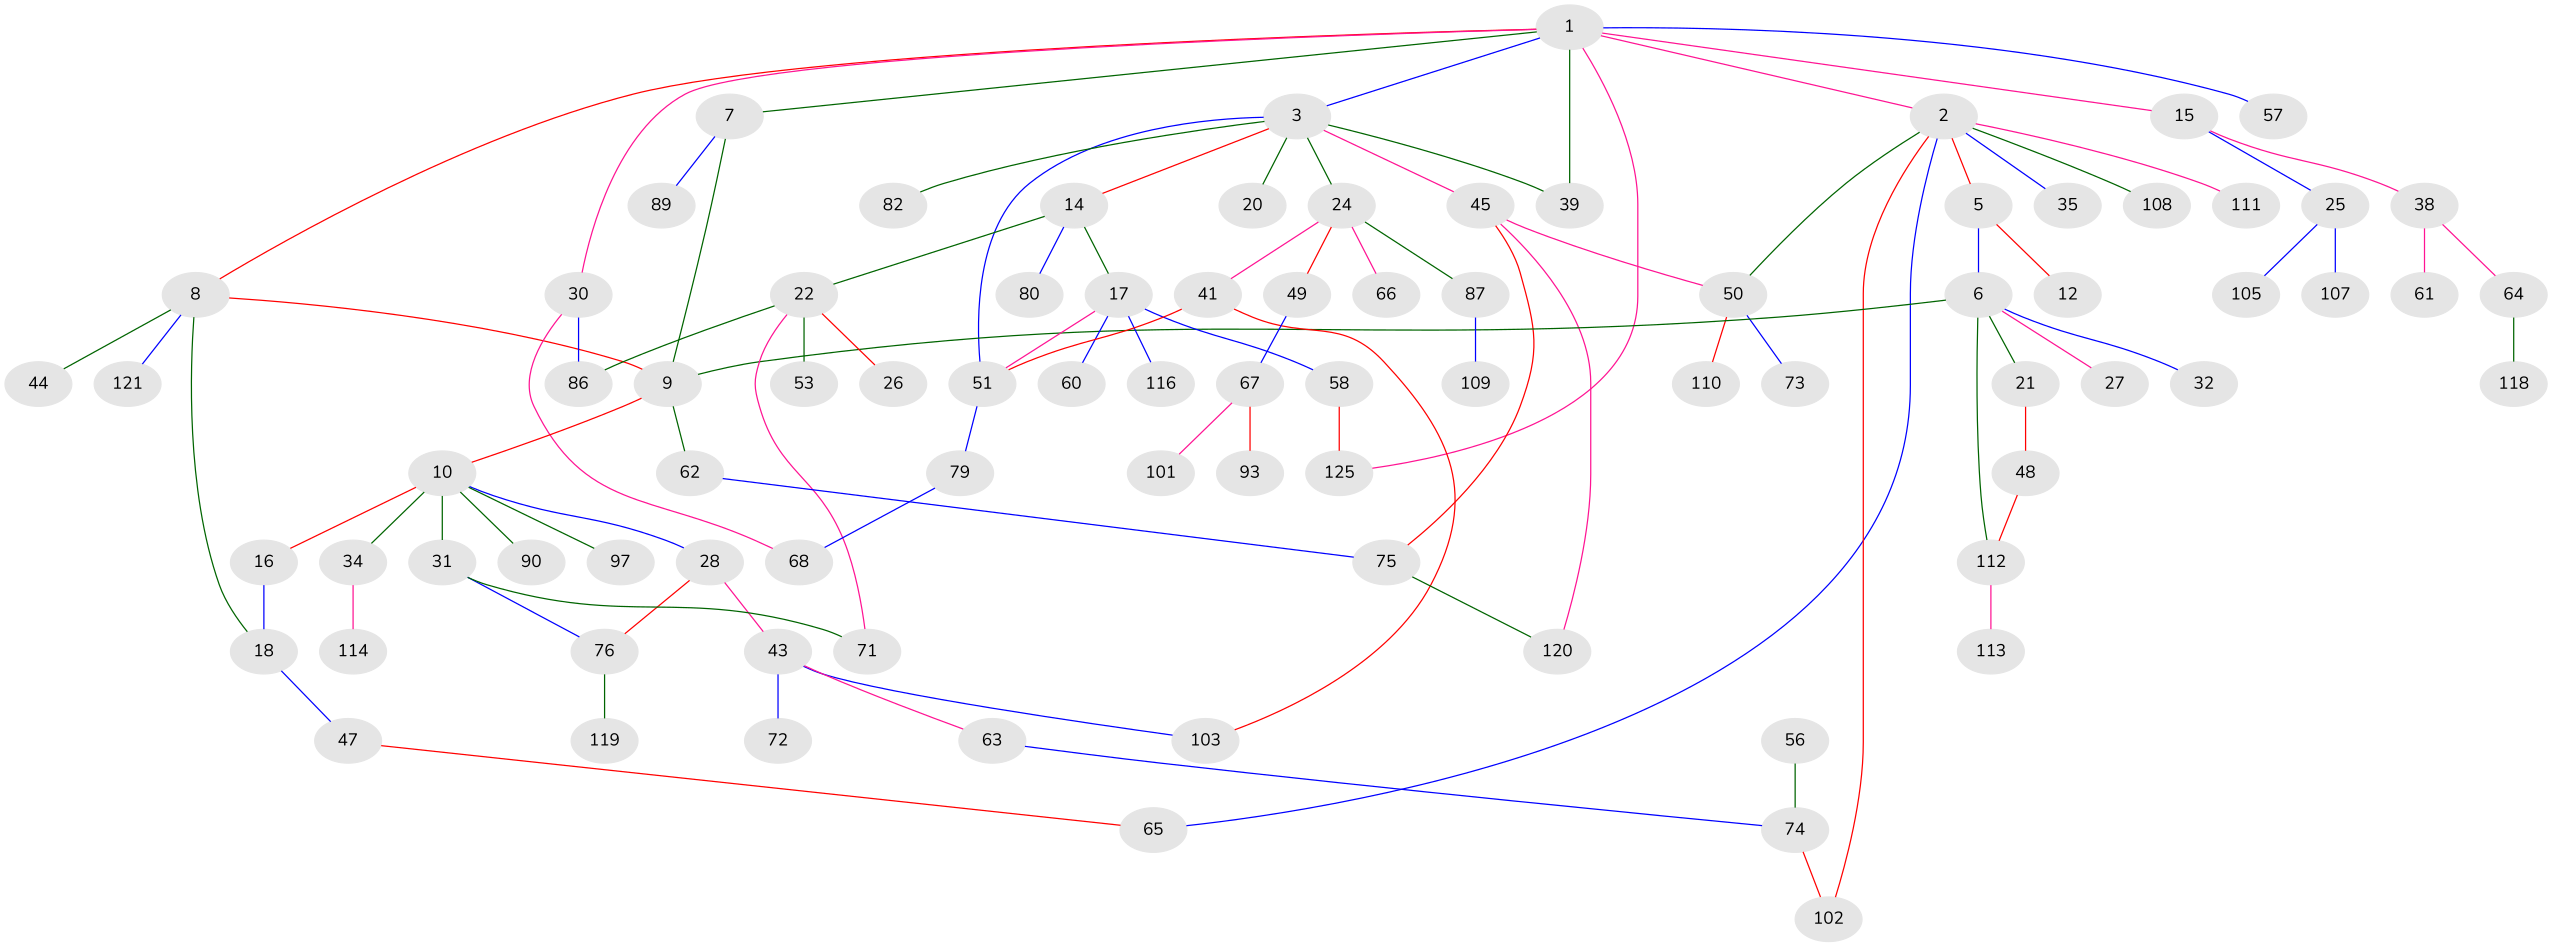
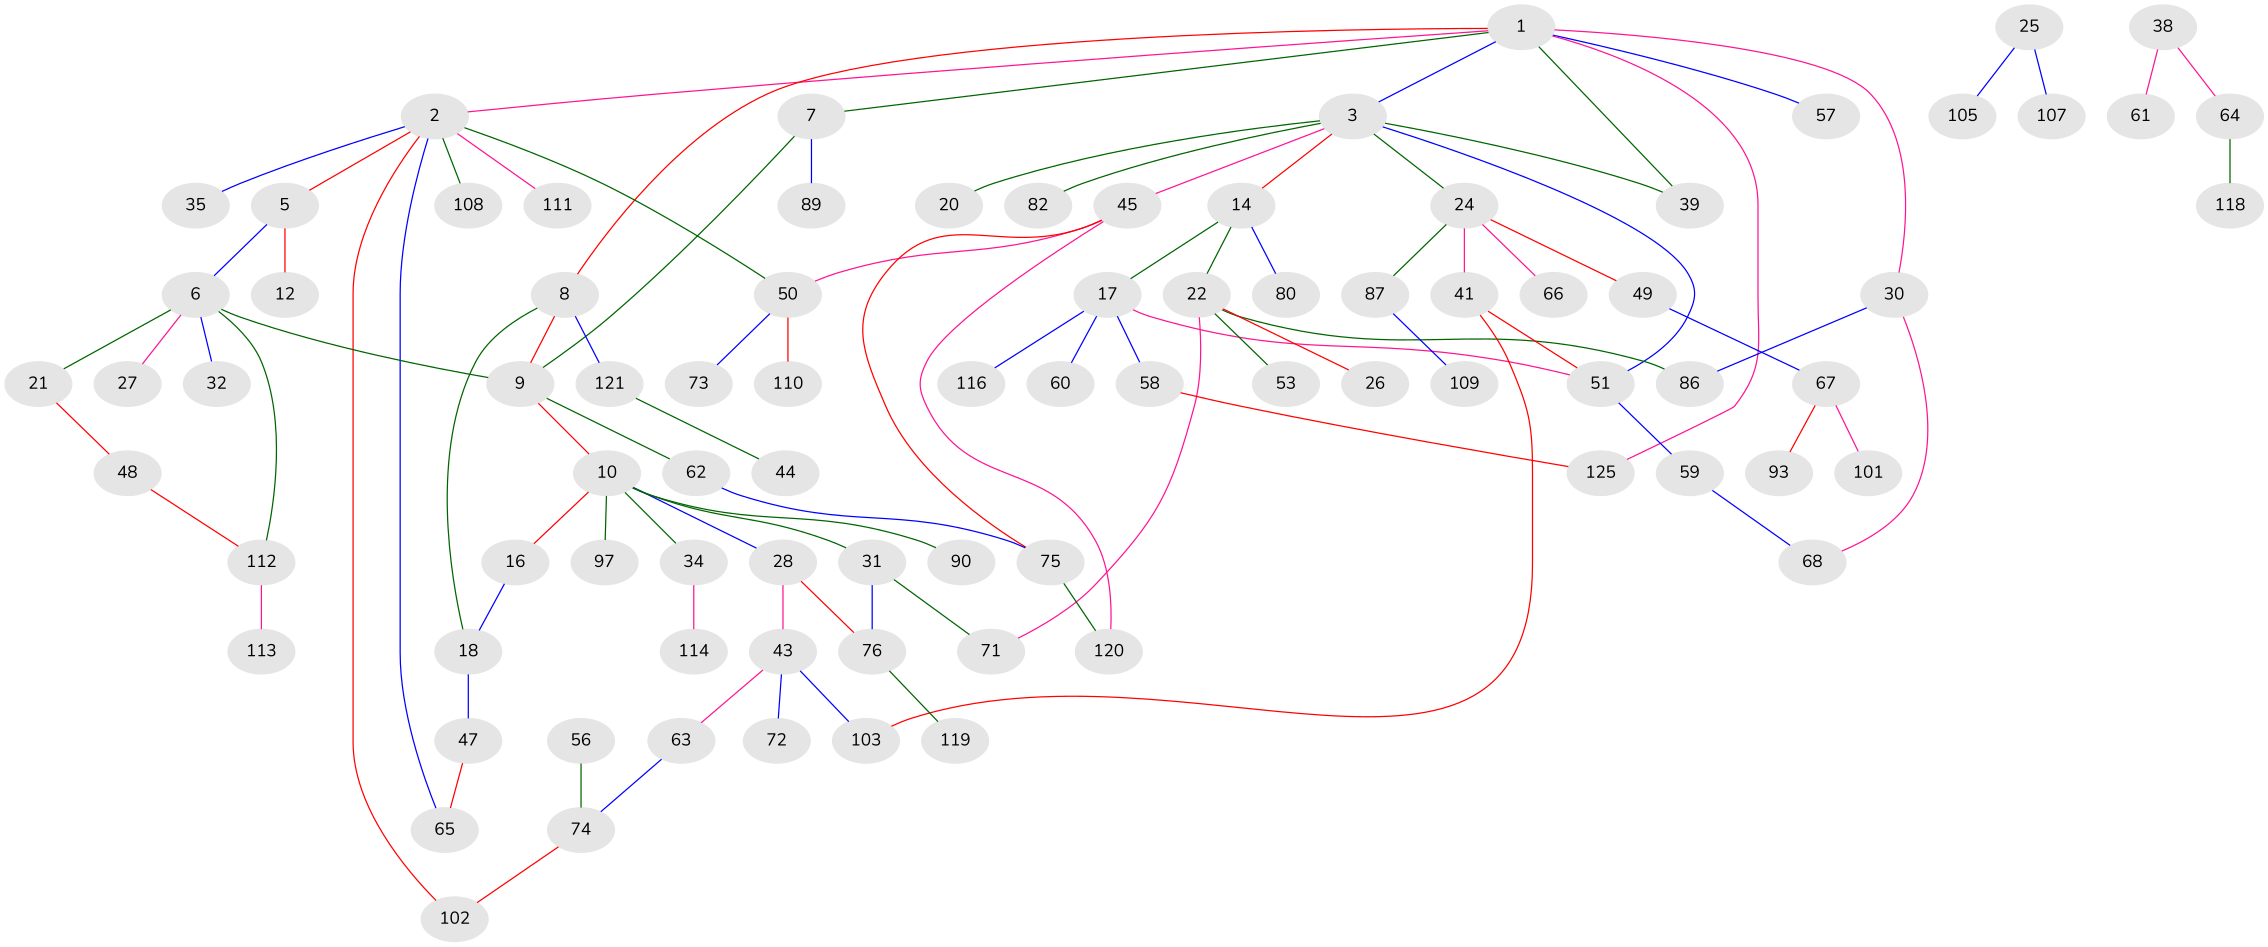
node "15": removed
edge "8" -- "44": now "121" -- "44"
node "79": label "79" -> "59"
